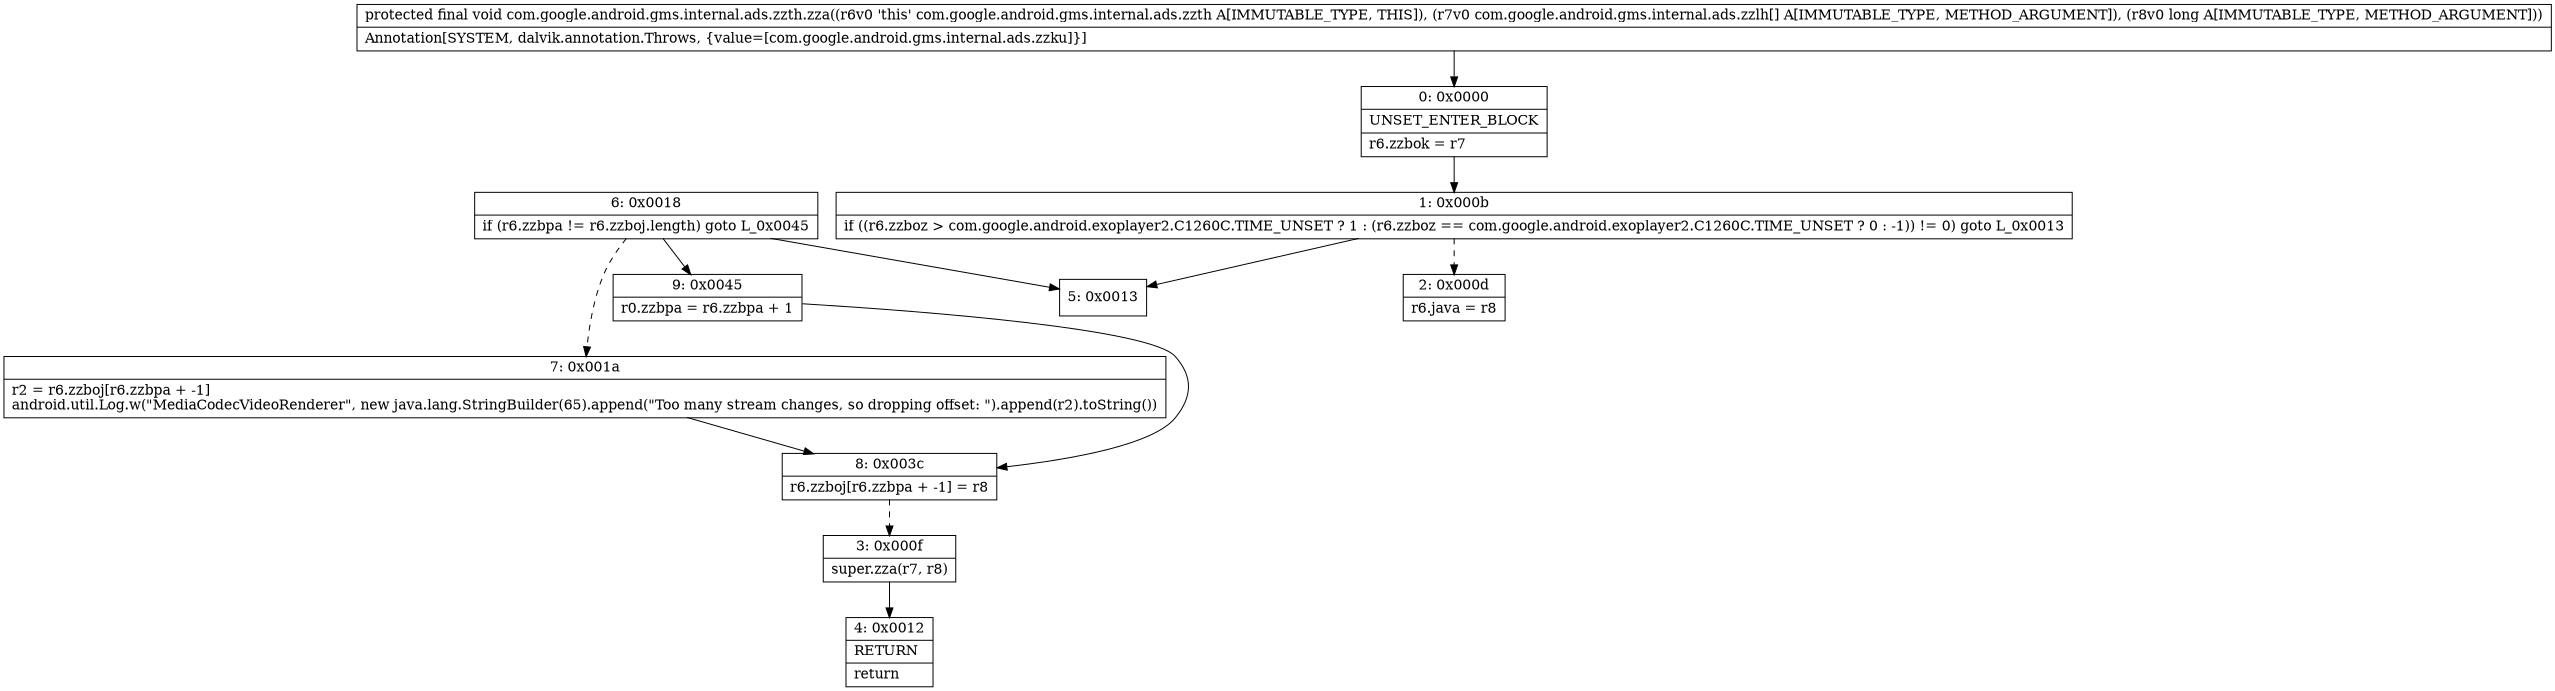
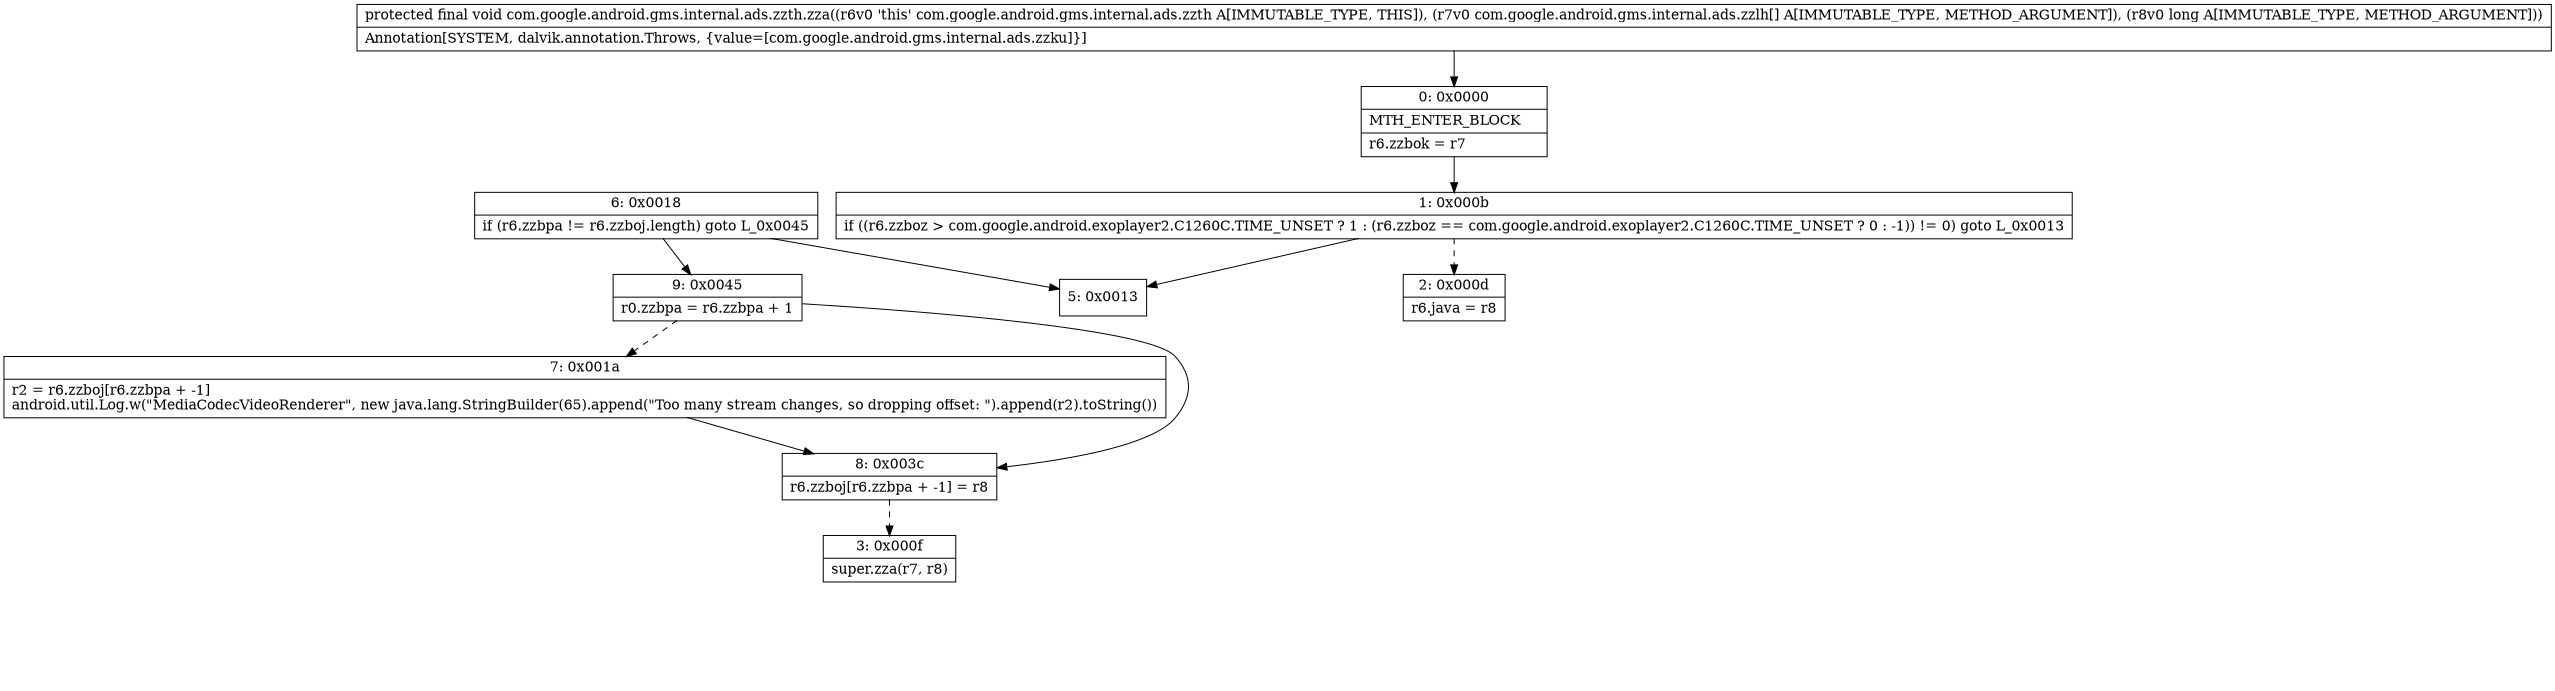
node "0: 0x0000": text "UNSET_ENTER_BLOCK" -> "MTH_ENTER_BLOCK"
edge "6: 0x0018" -> "7: 0x001a": now "9: 0x0045" -> "7: 0x001a"
node "4: 0x0012": removed
